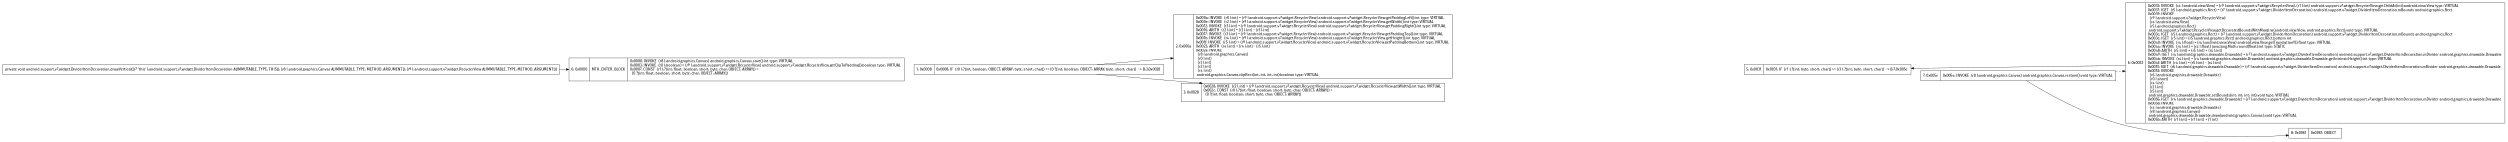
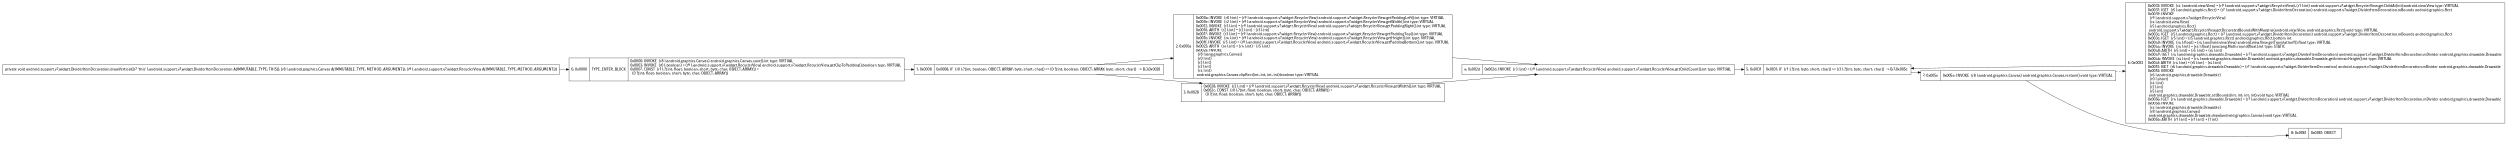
node "2: 0x000a": text "(r8 I:android.graphics.Canvas)" -> "(r8 I:lang.graphics.Canvas)"
node "0: 0x0000": text "MTH_ENTER_BLOCK" -> "TYPE_ENTER_BLOCK"
edge "0: 0x0000" -> "1: 0x0008": added
node "4: 0x002d": added
edge "5: 0x0031" -> "7: 0x005e": added
